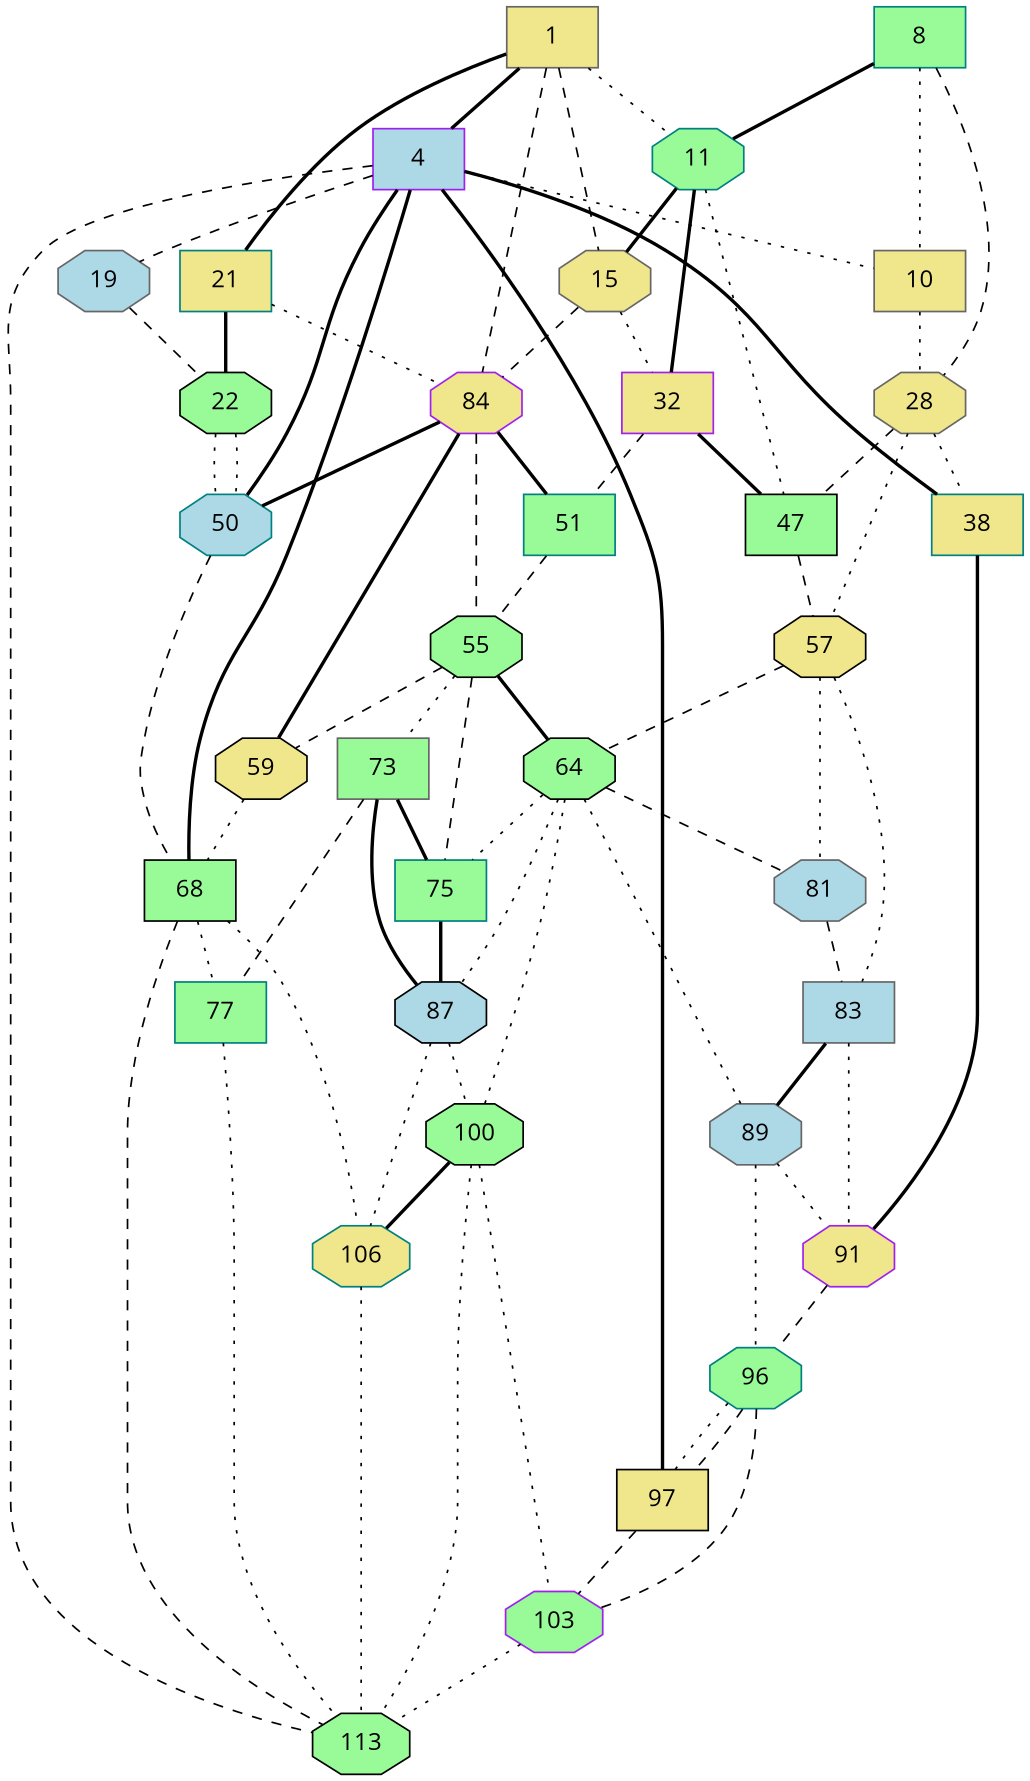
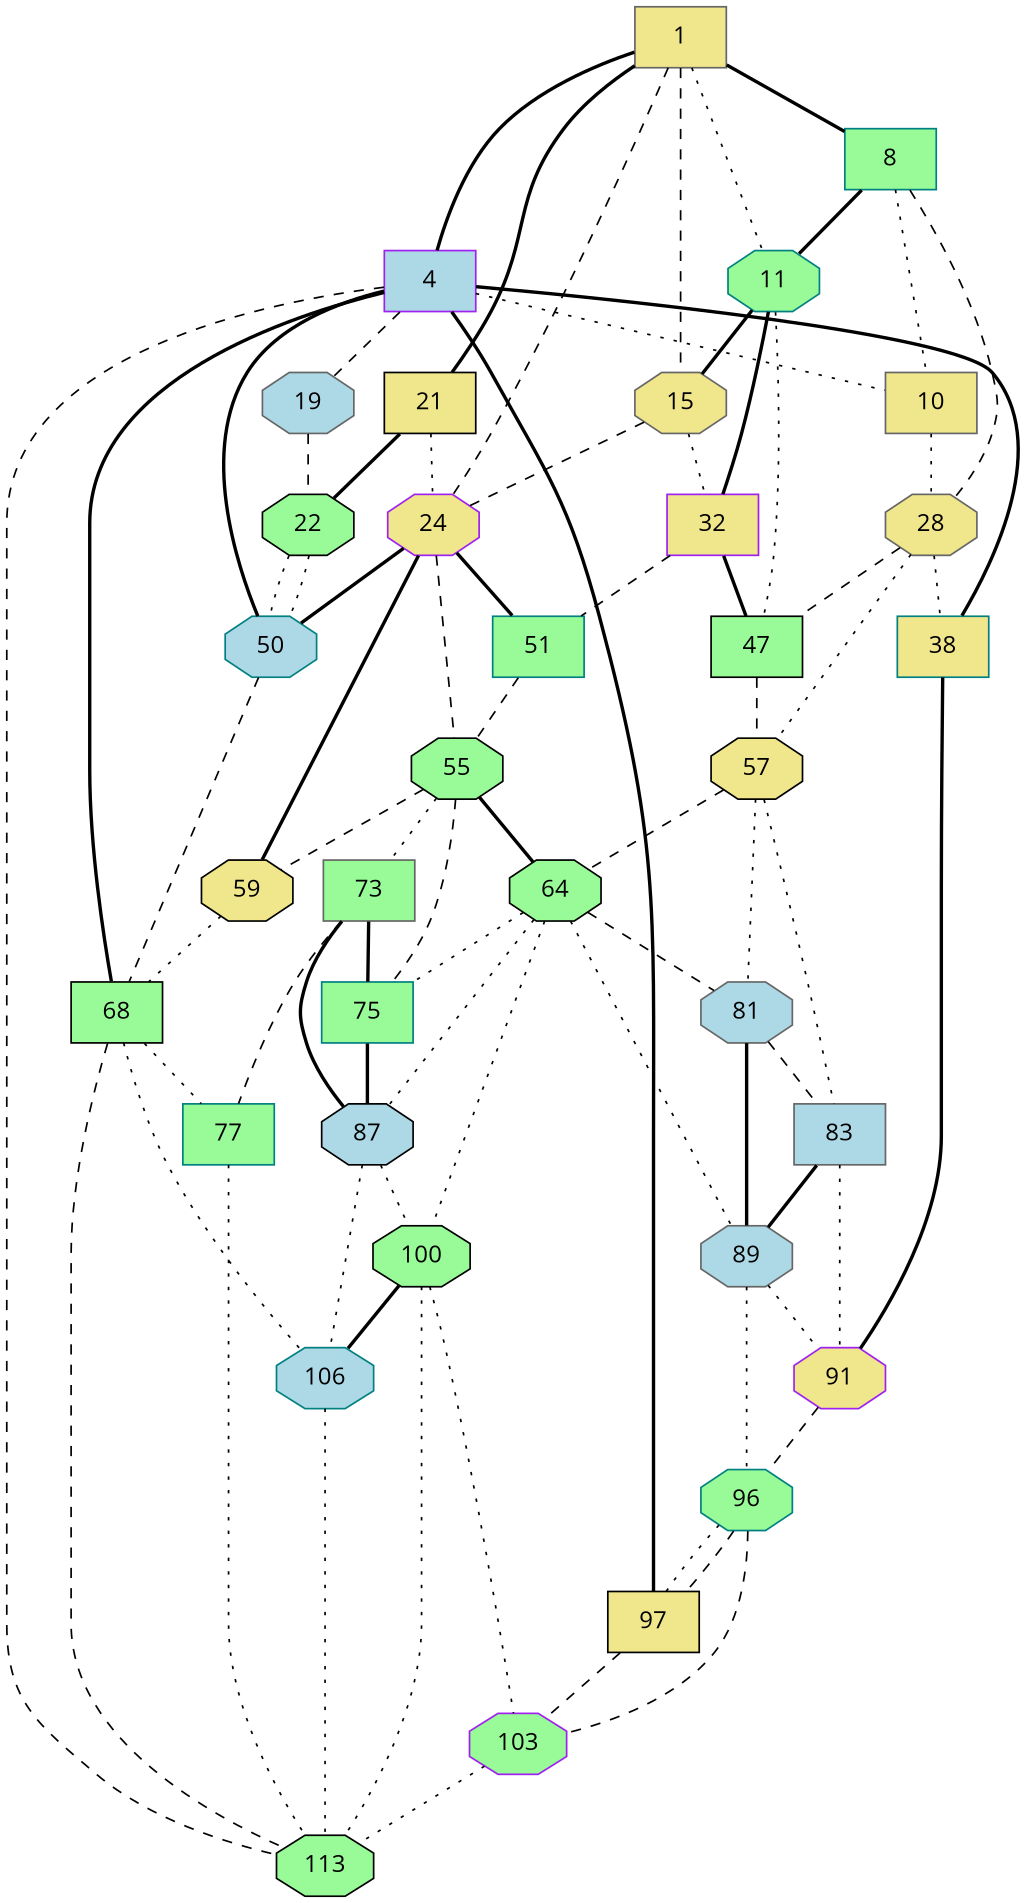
edge "1" -- "8": added
node "21": color teal -> black
node "84": label "84" -> "24"
edge "81" -- "89": added
node "106": fillcolor khaki -> lightblue
